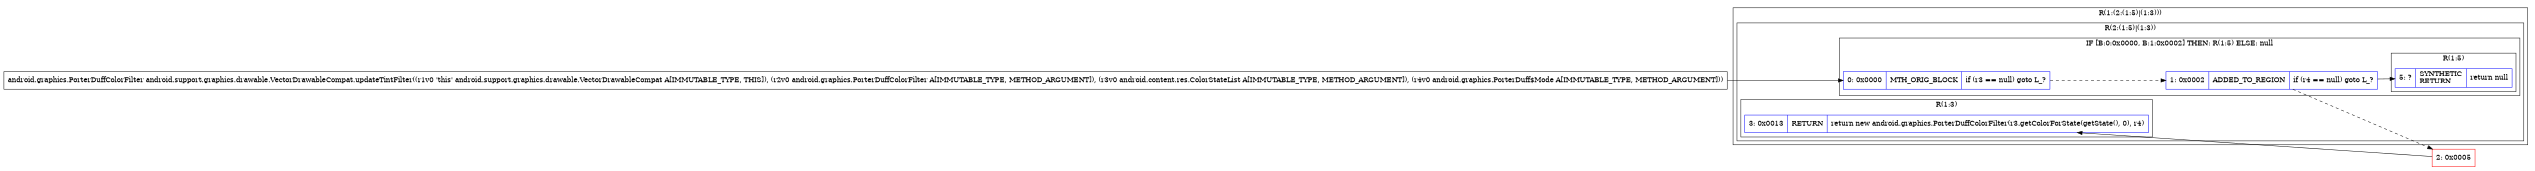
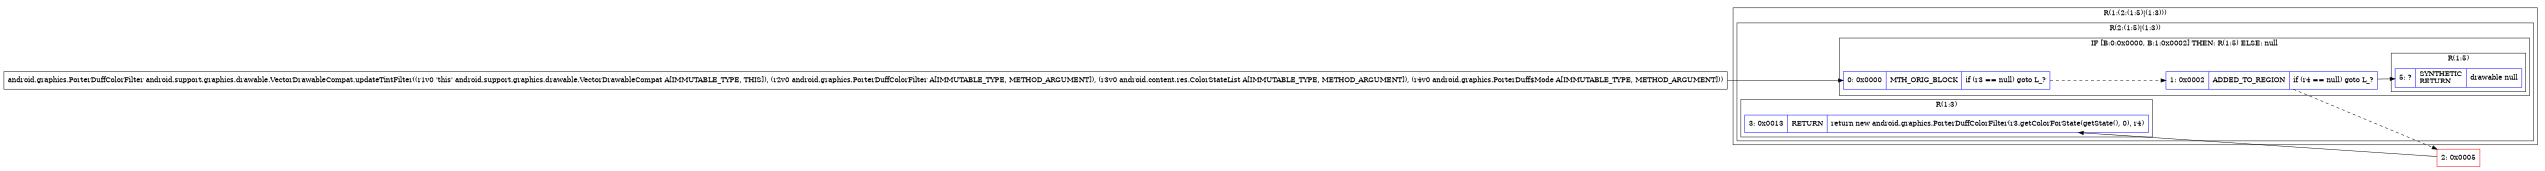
node "5: ?": text "return null" -> "drawable null"
